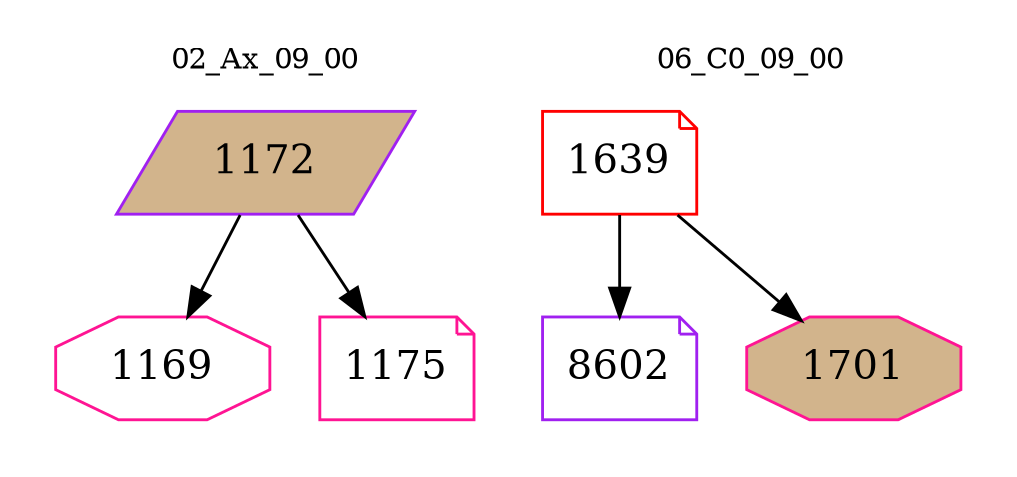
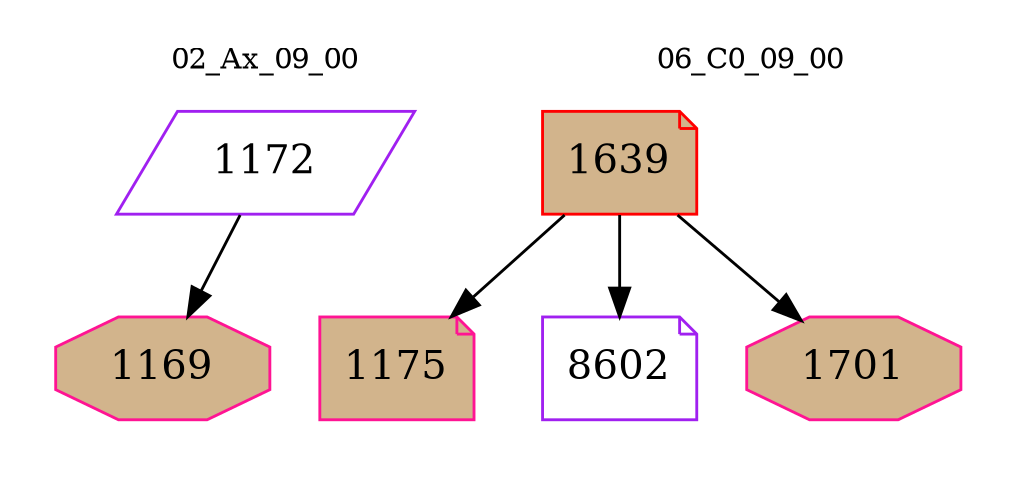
node "1172": fillcolor tan -> white
node "1639": fillcolor white -> tan
edge "1172" -> "1175": now "1639" -> "1175"
node "1169": fillcolor white -> tan
node "1175": fillcolor white -> tan
